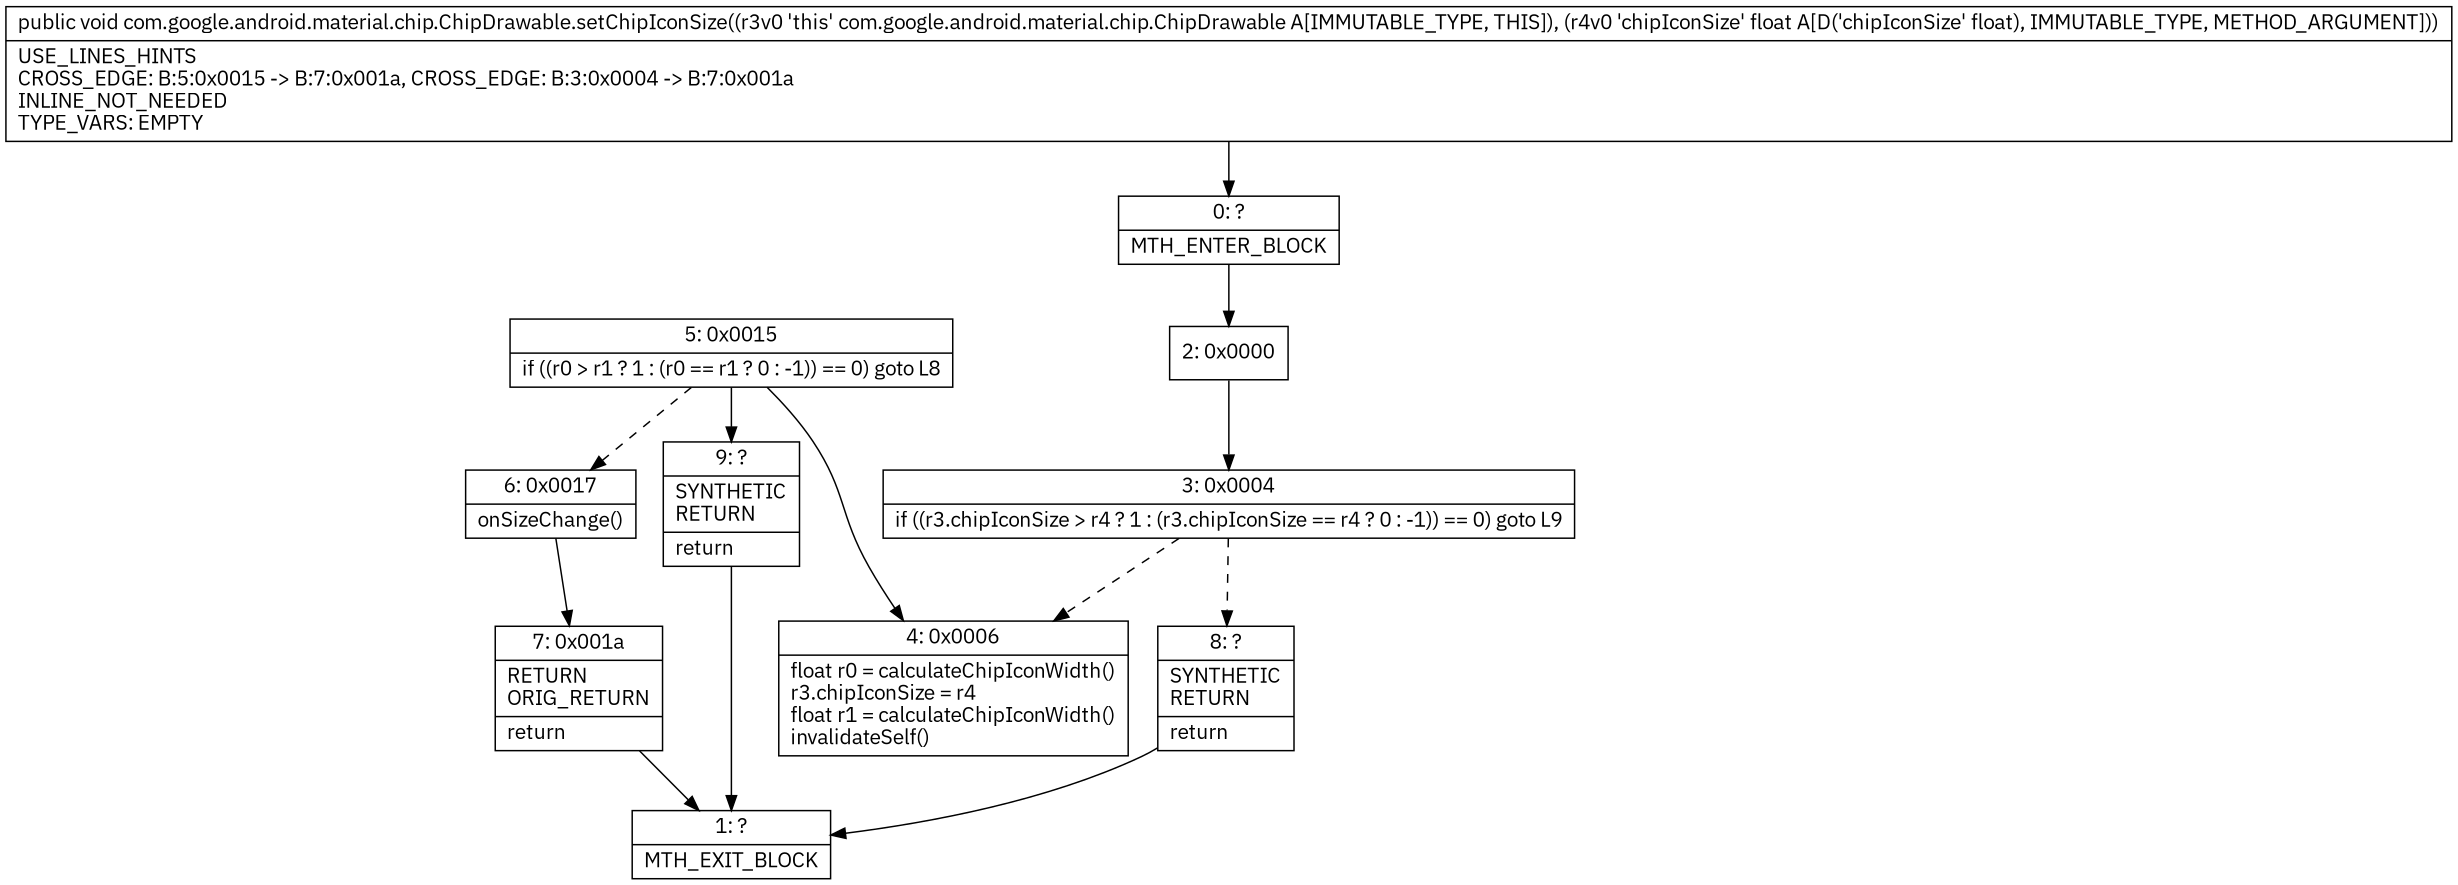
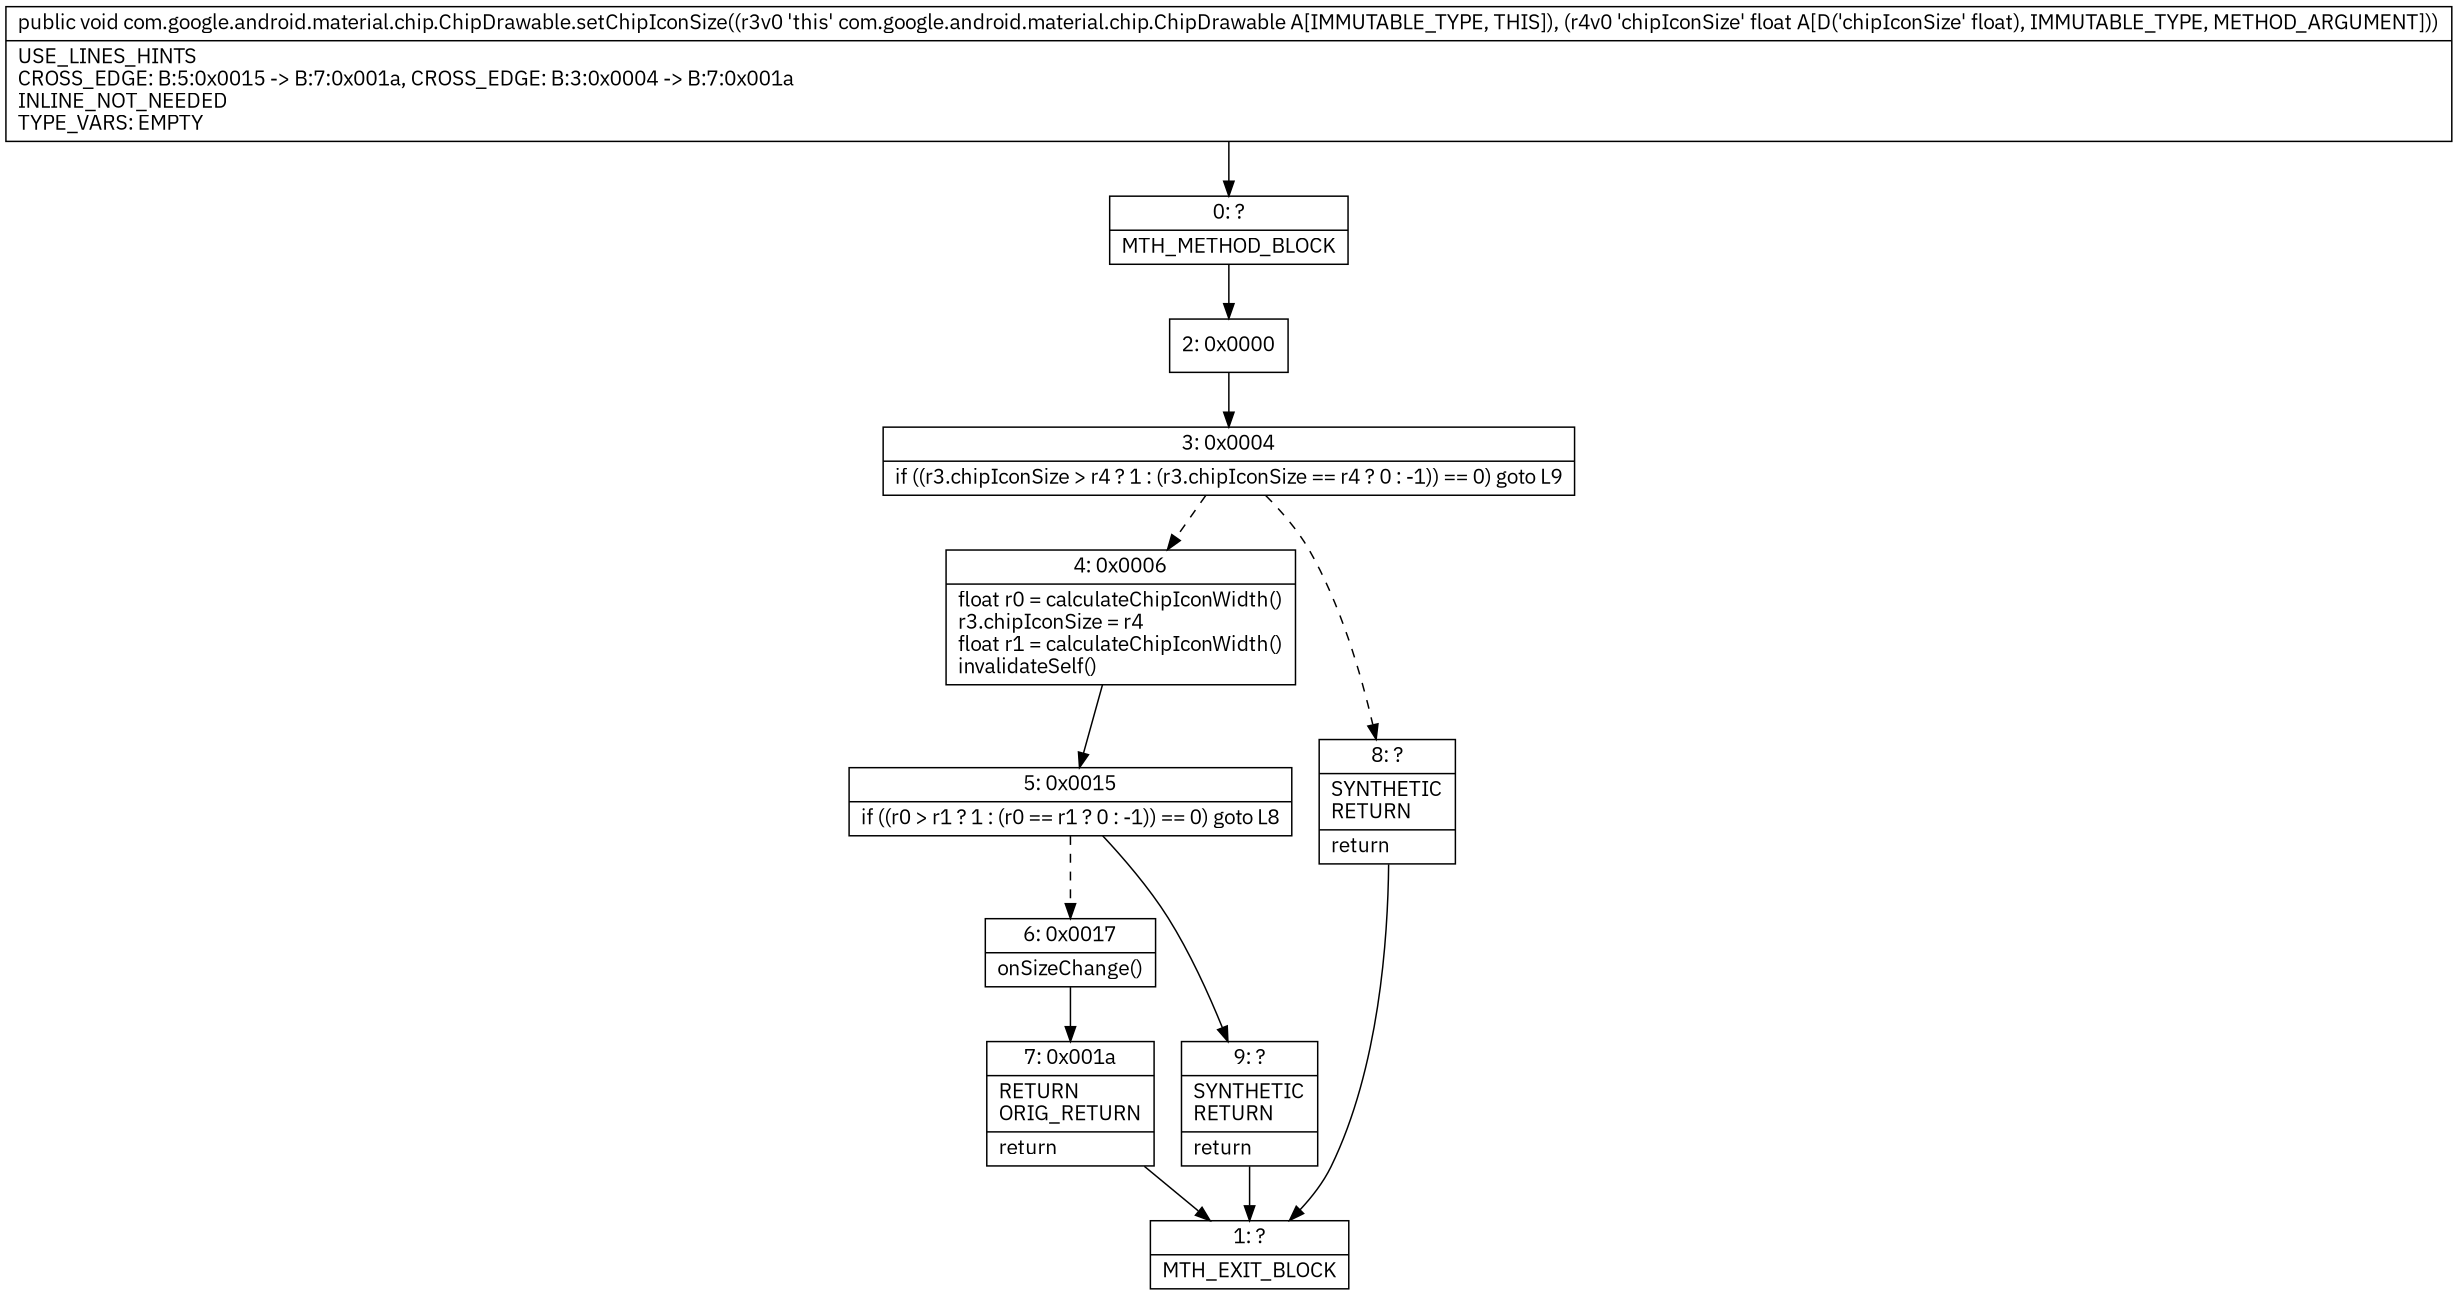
node "0: ?": text "MTH_ENTER_BLOCK" -> "MTH_METHOD_BLOCK"
edge "5: 0x0015" -> "4: 0x0006": reversed
